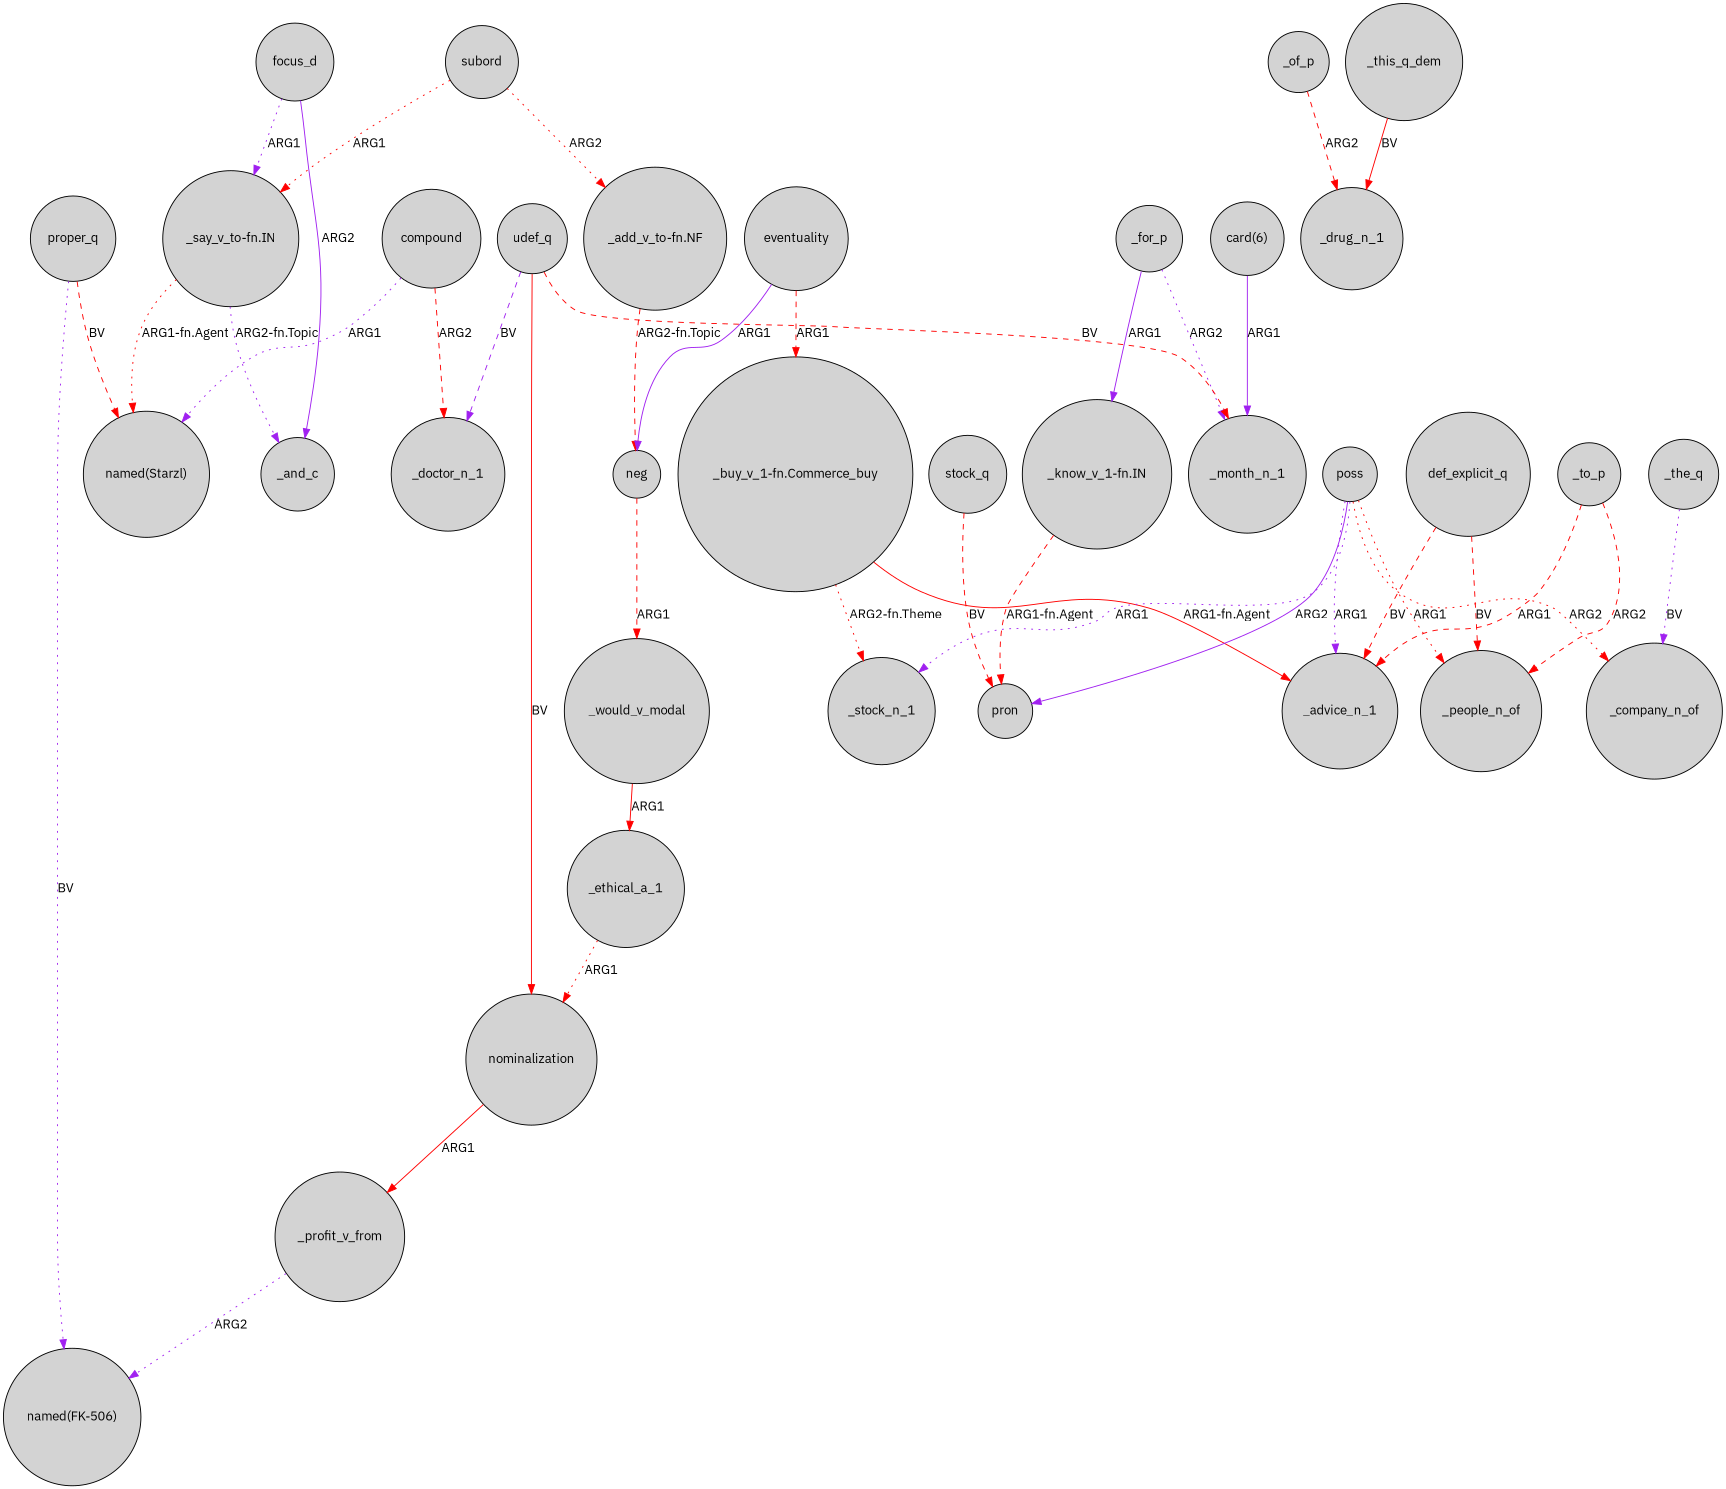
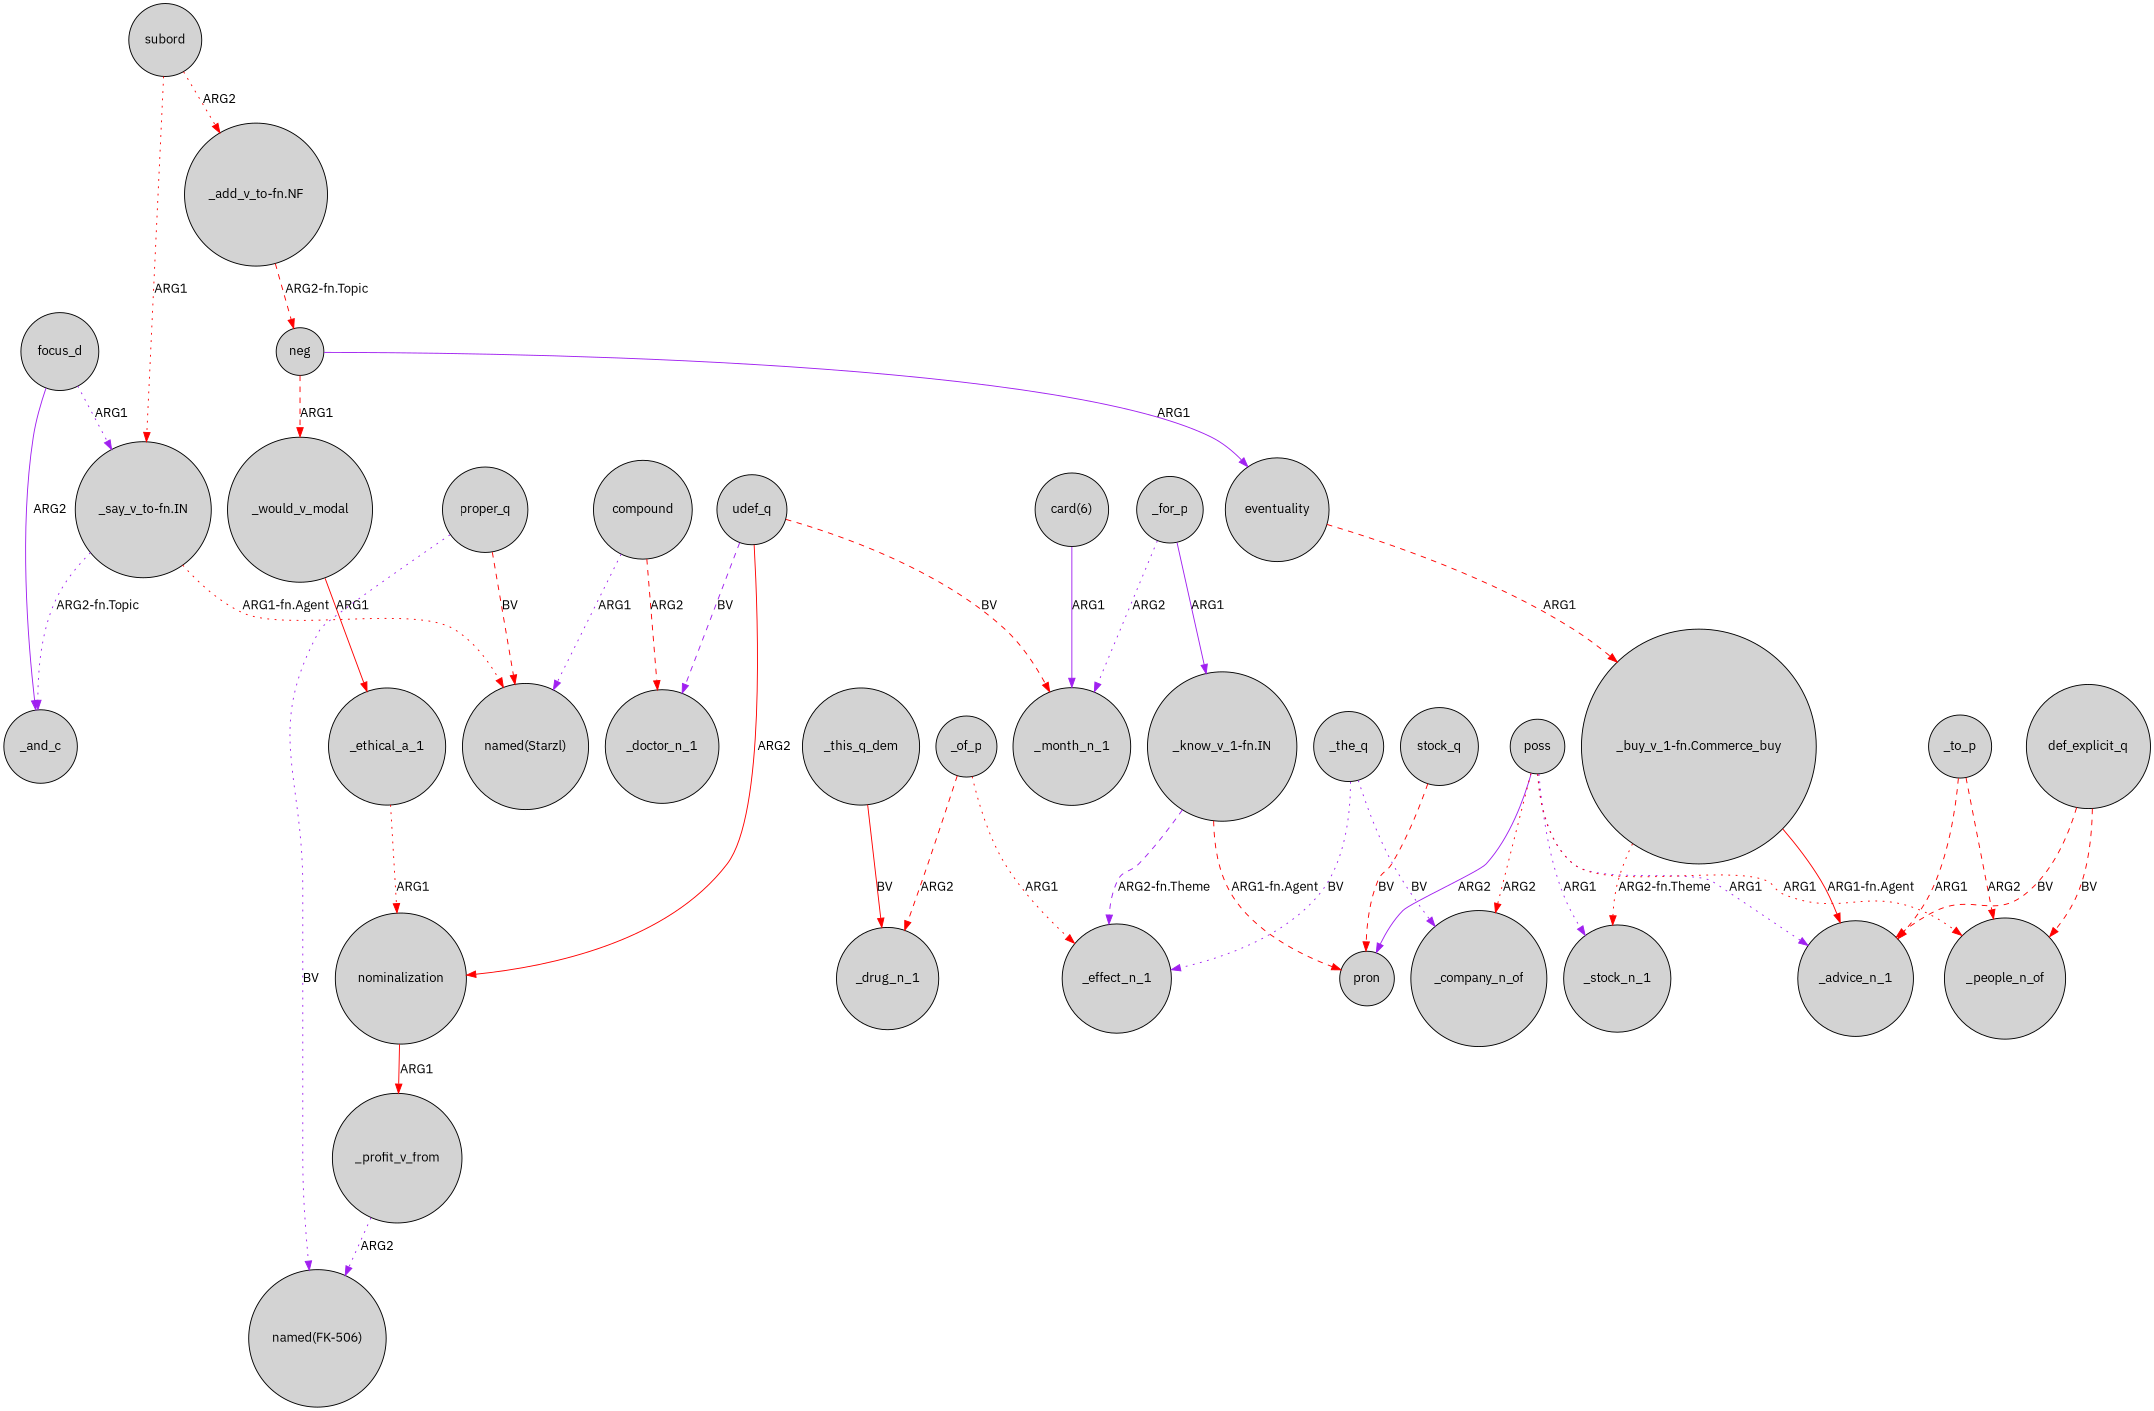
edge "eventuality" -> "neg": reversed
edge "udef_q" -> "nominalization": label "BV" -> "ARG2"
node "_effect_n_1": added
